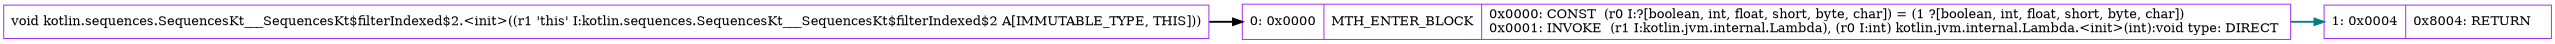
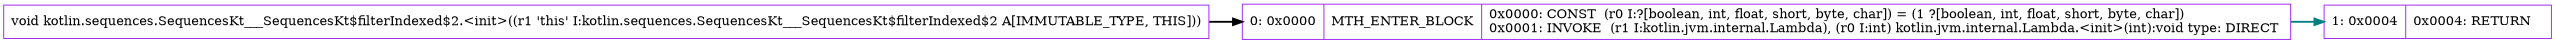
node "1: 0x0004": text "0x8004: RETURN" -> "0x0004: RETURN"
